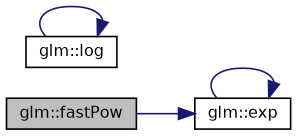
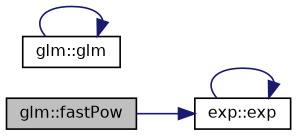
node "glm::log": label "glm::log" -> "glm::glm"
node "glm::exp": label "glm::exp" -> "exp::exp"
